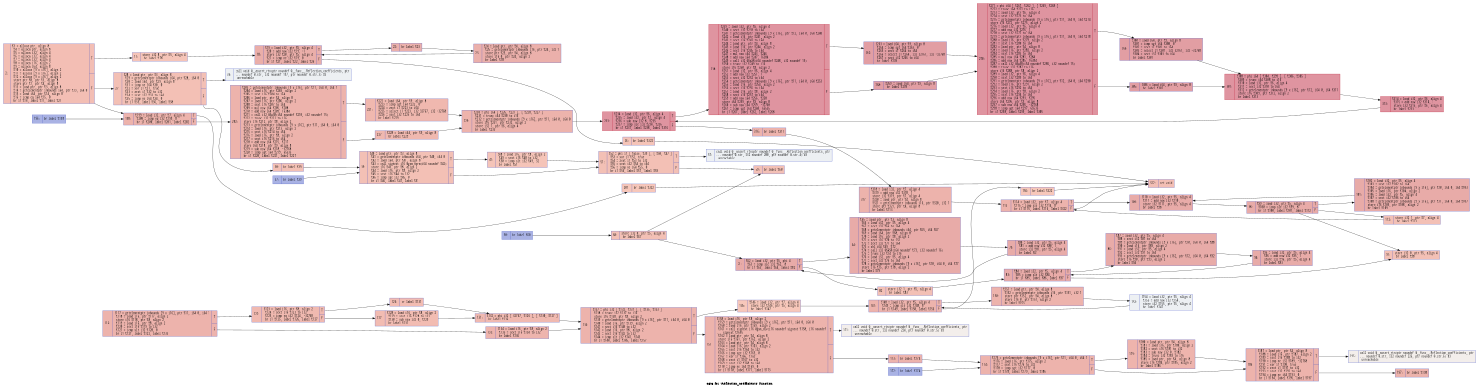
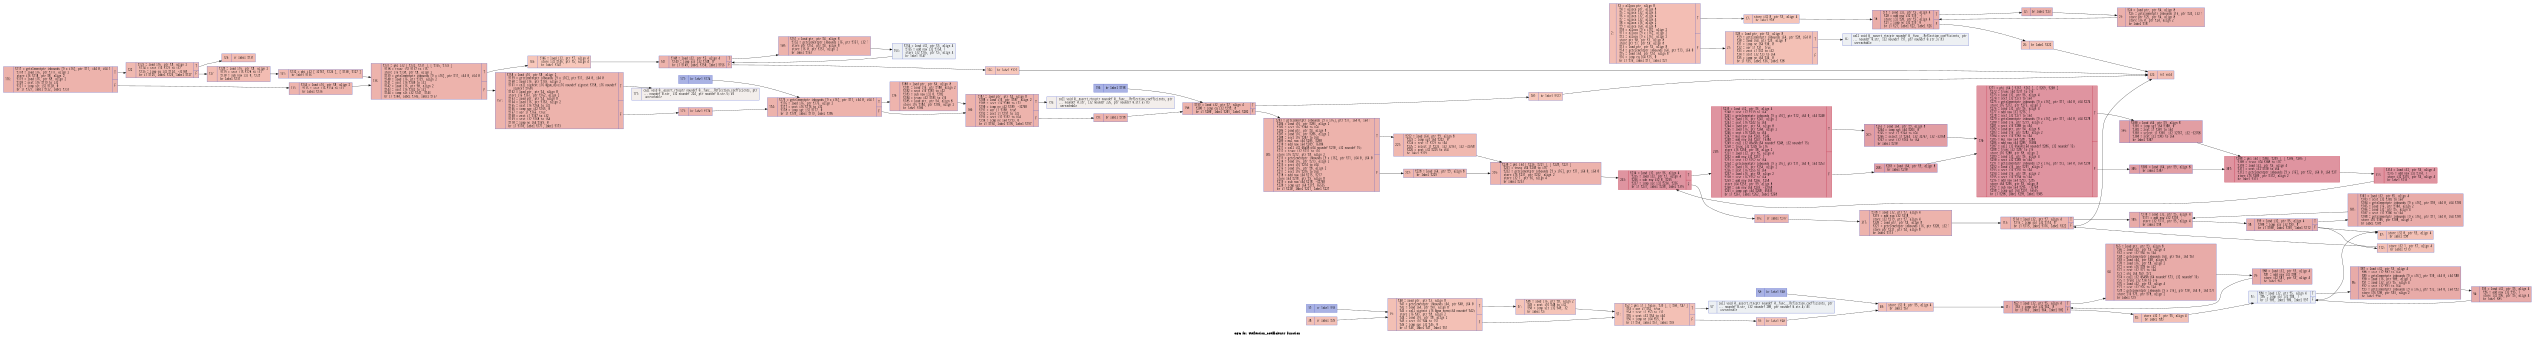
edge "2:" -> "198:": now "197:" -> "198:"
edge "27:" -> "38:": removed
edge "60:" -> "59:": reversed
node "61:": text "%62 = load i32, ptr %5, phi 4" -> "%62 = load i32, ptr %5, align 4"
node "83:": fillcolor #cc403a70 -> #d6dce470
edge "126:" -> "131:": removed
